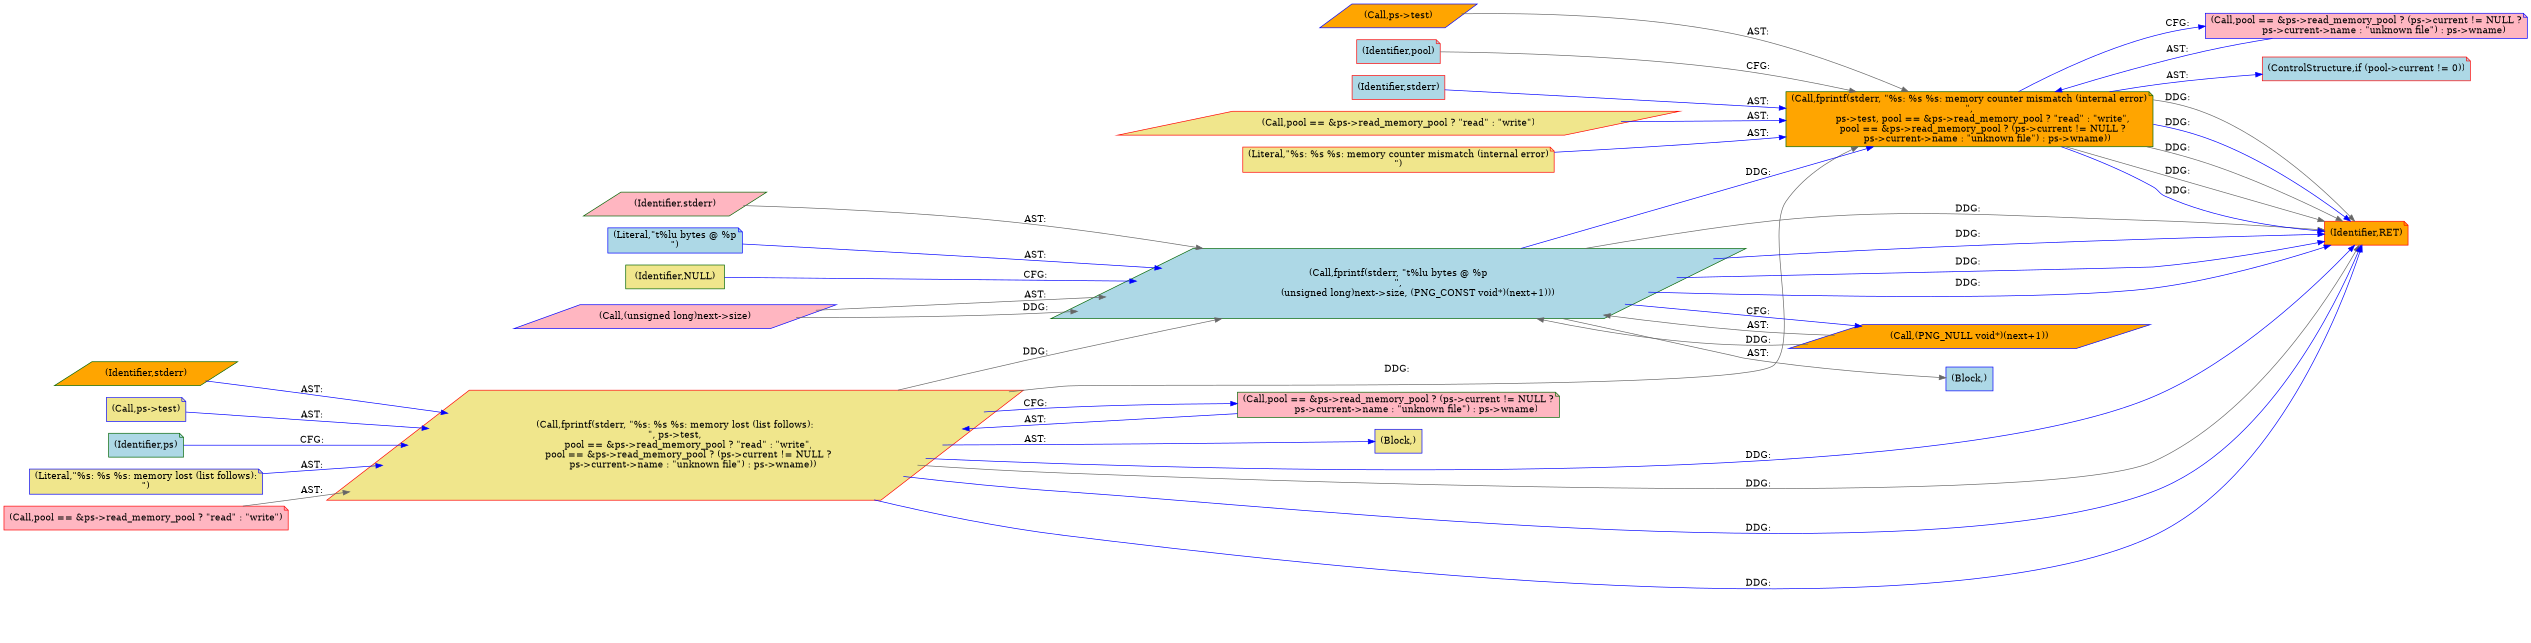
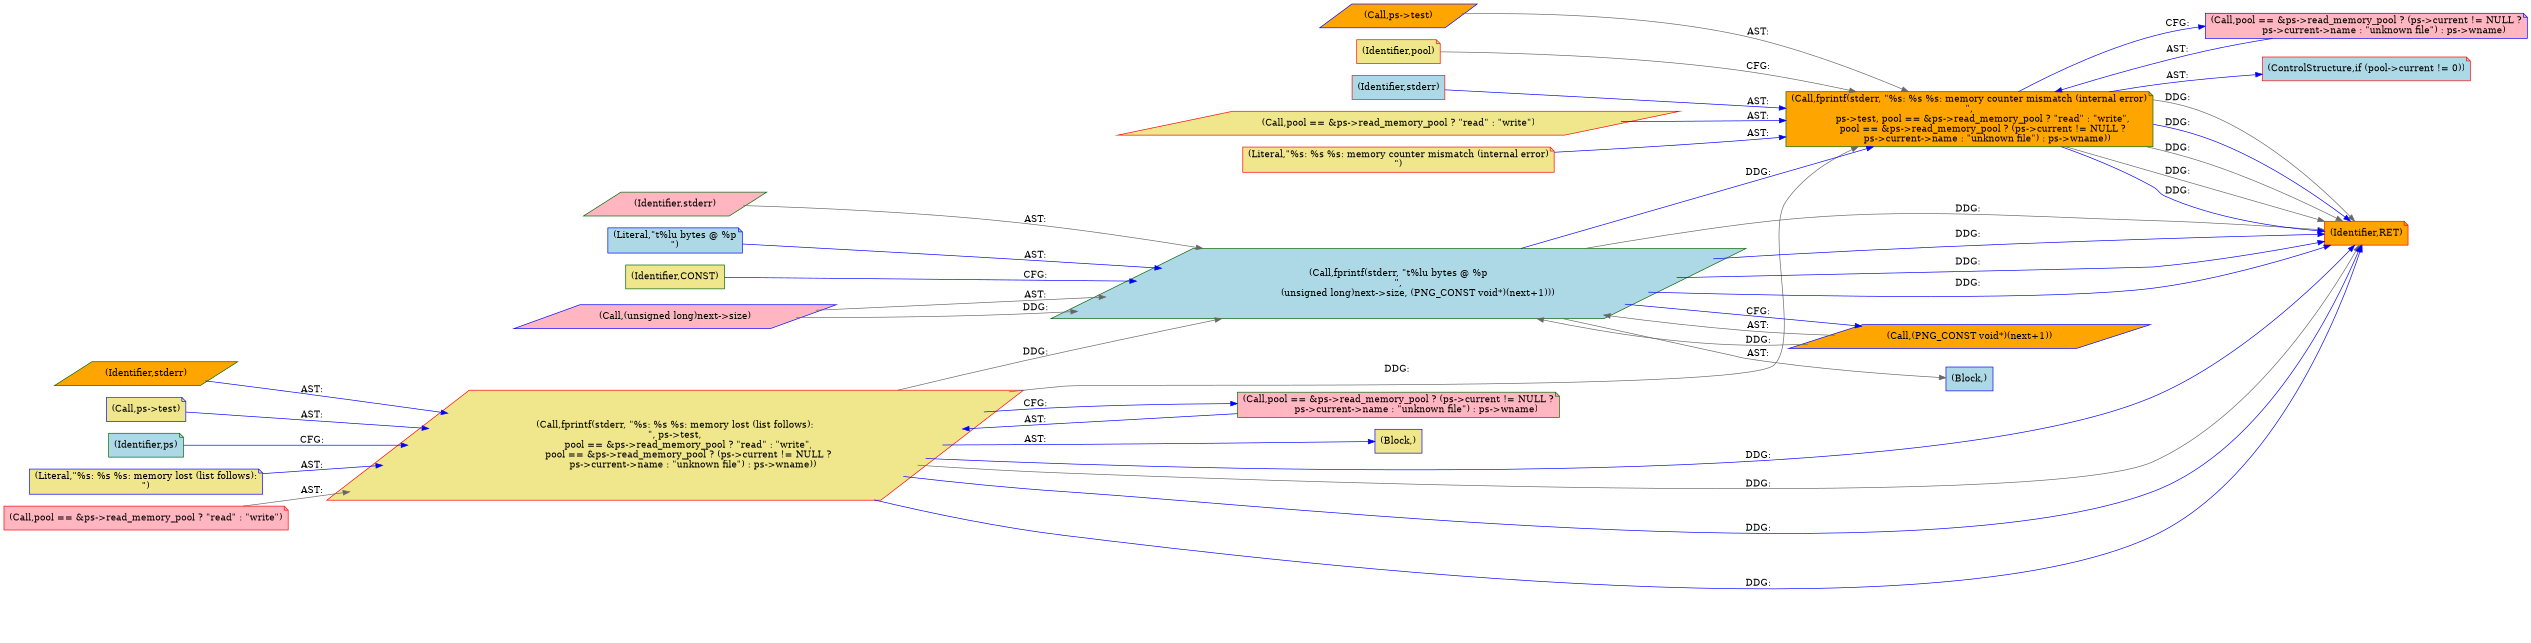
node "(Identifier,pool)": fillcolor lightblue -> khaki
node "(Identifier,NULL)": label "(Identifier,NULL)" -> "(Identifier,CONST)"
node "(Call,(PNG_NULL void*)(next+1))": label "(Call,(PNG_NULL void*)(next+1))" -> "(Call,(PNG_CONST void*)(next+1))"
